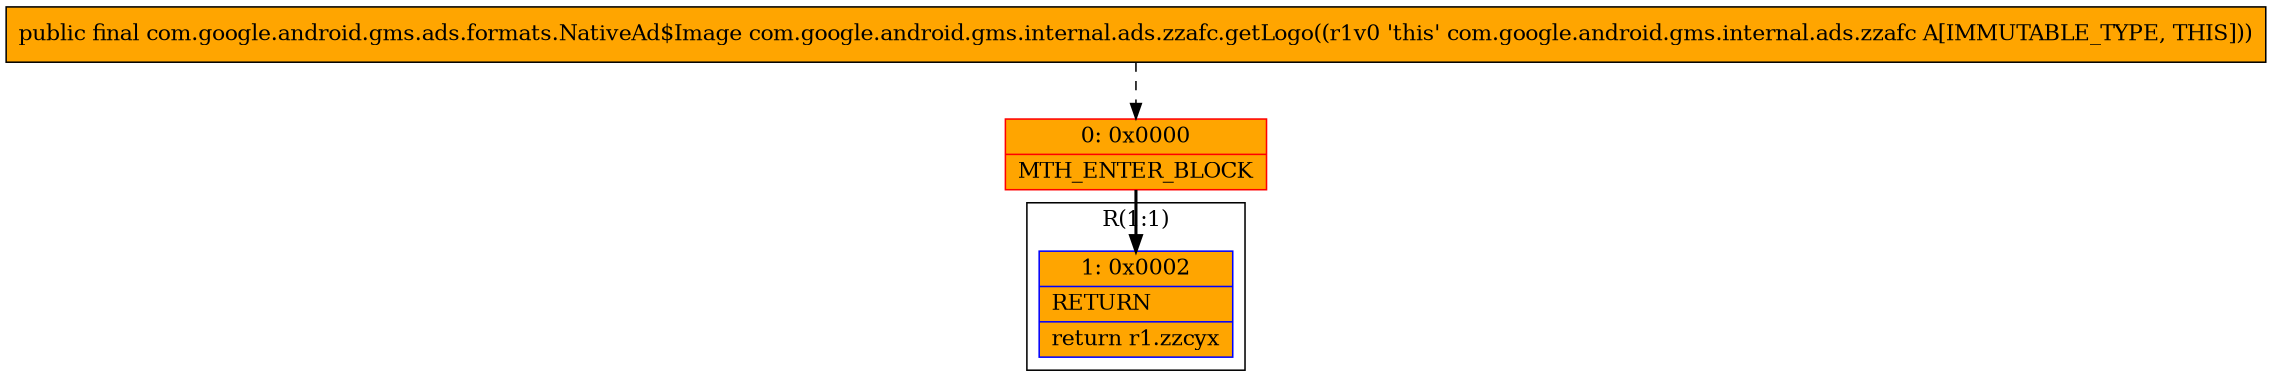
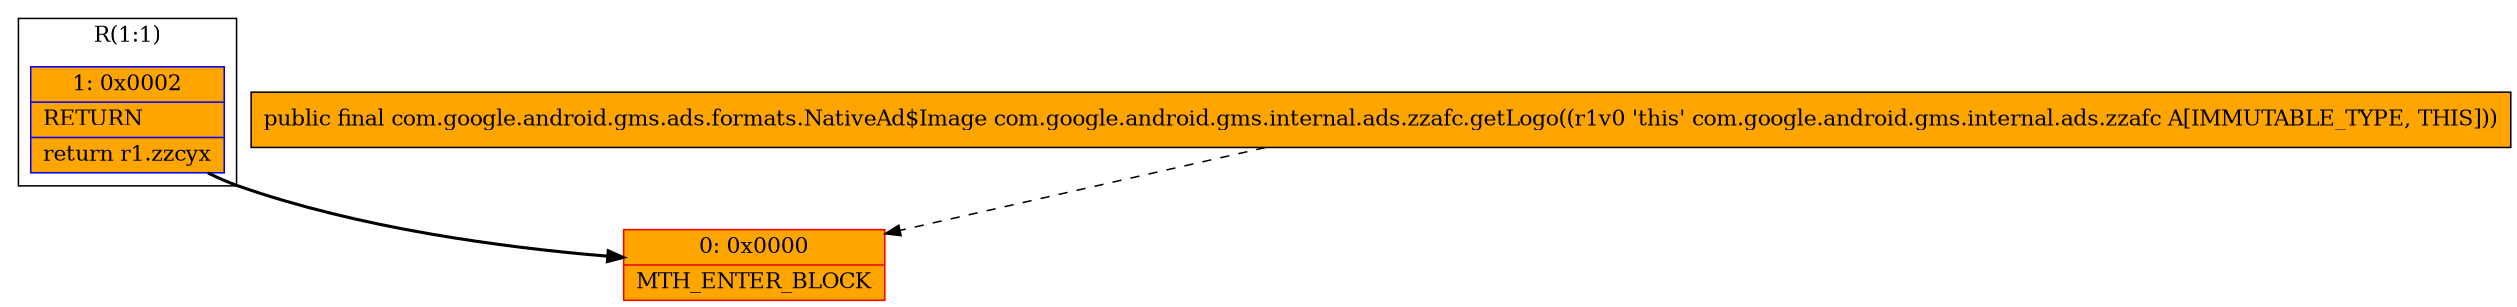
edge "0: 0x0000" -> "1: 0x0002": reversed
